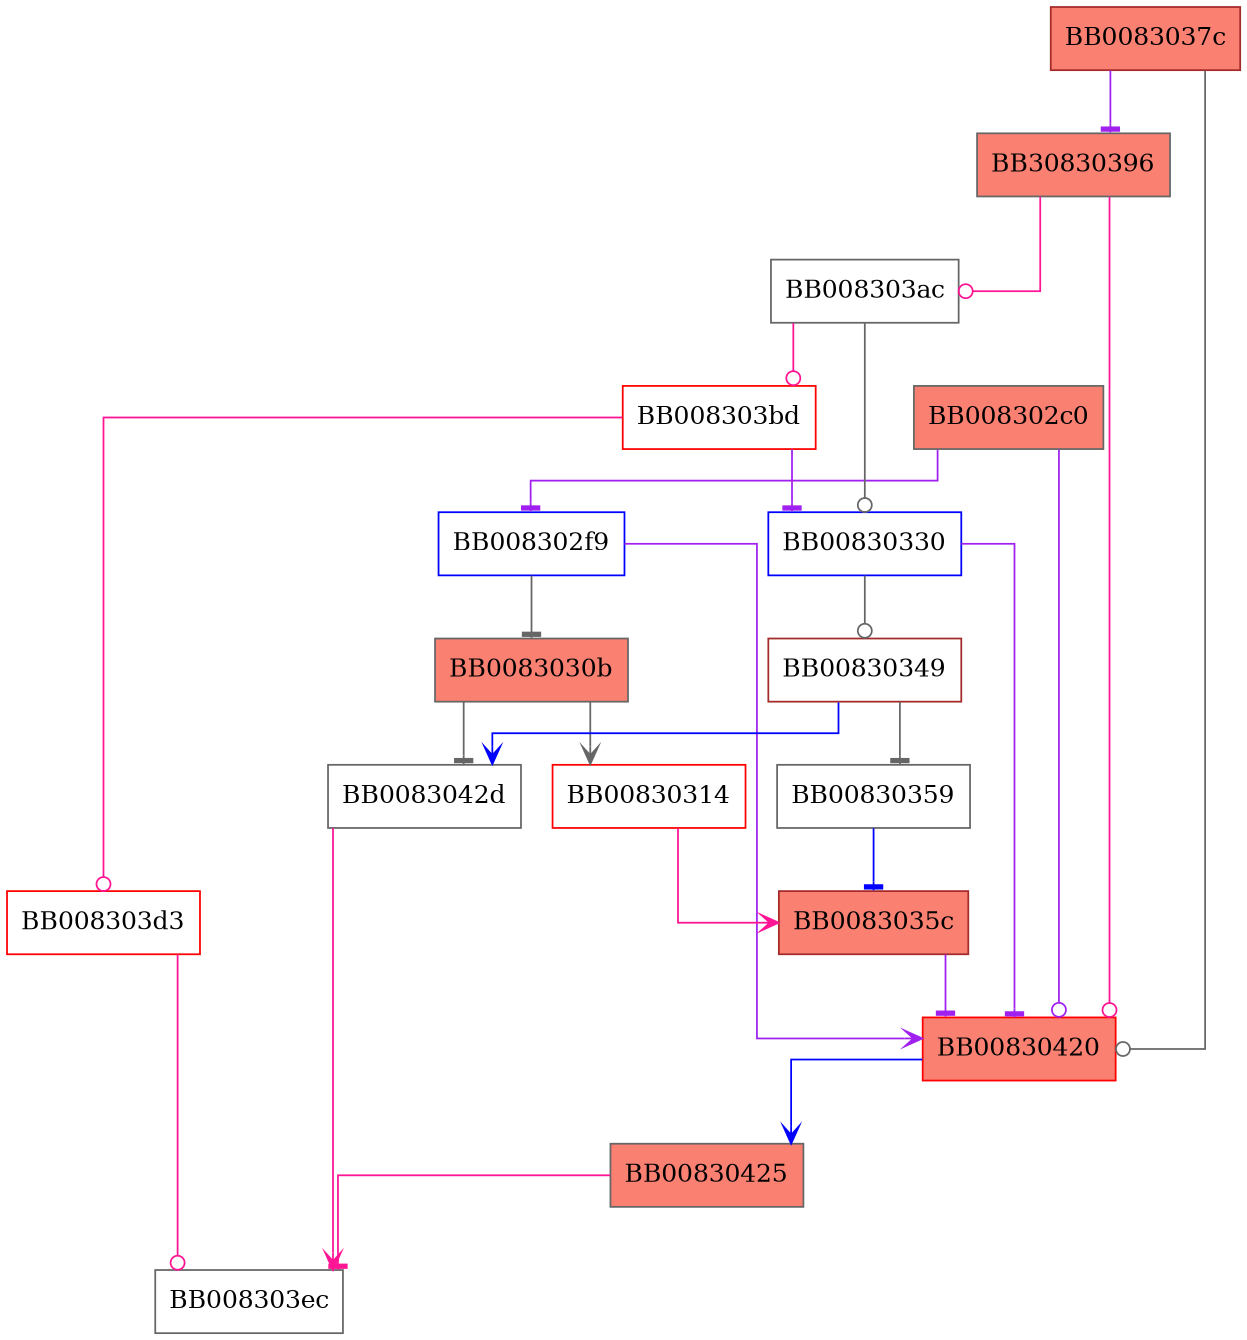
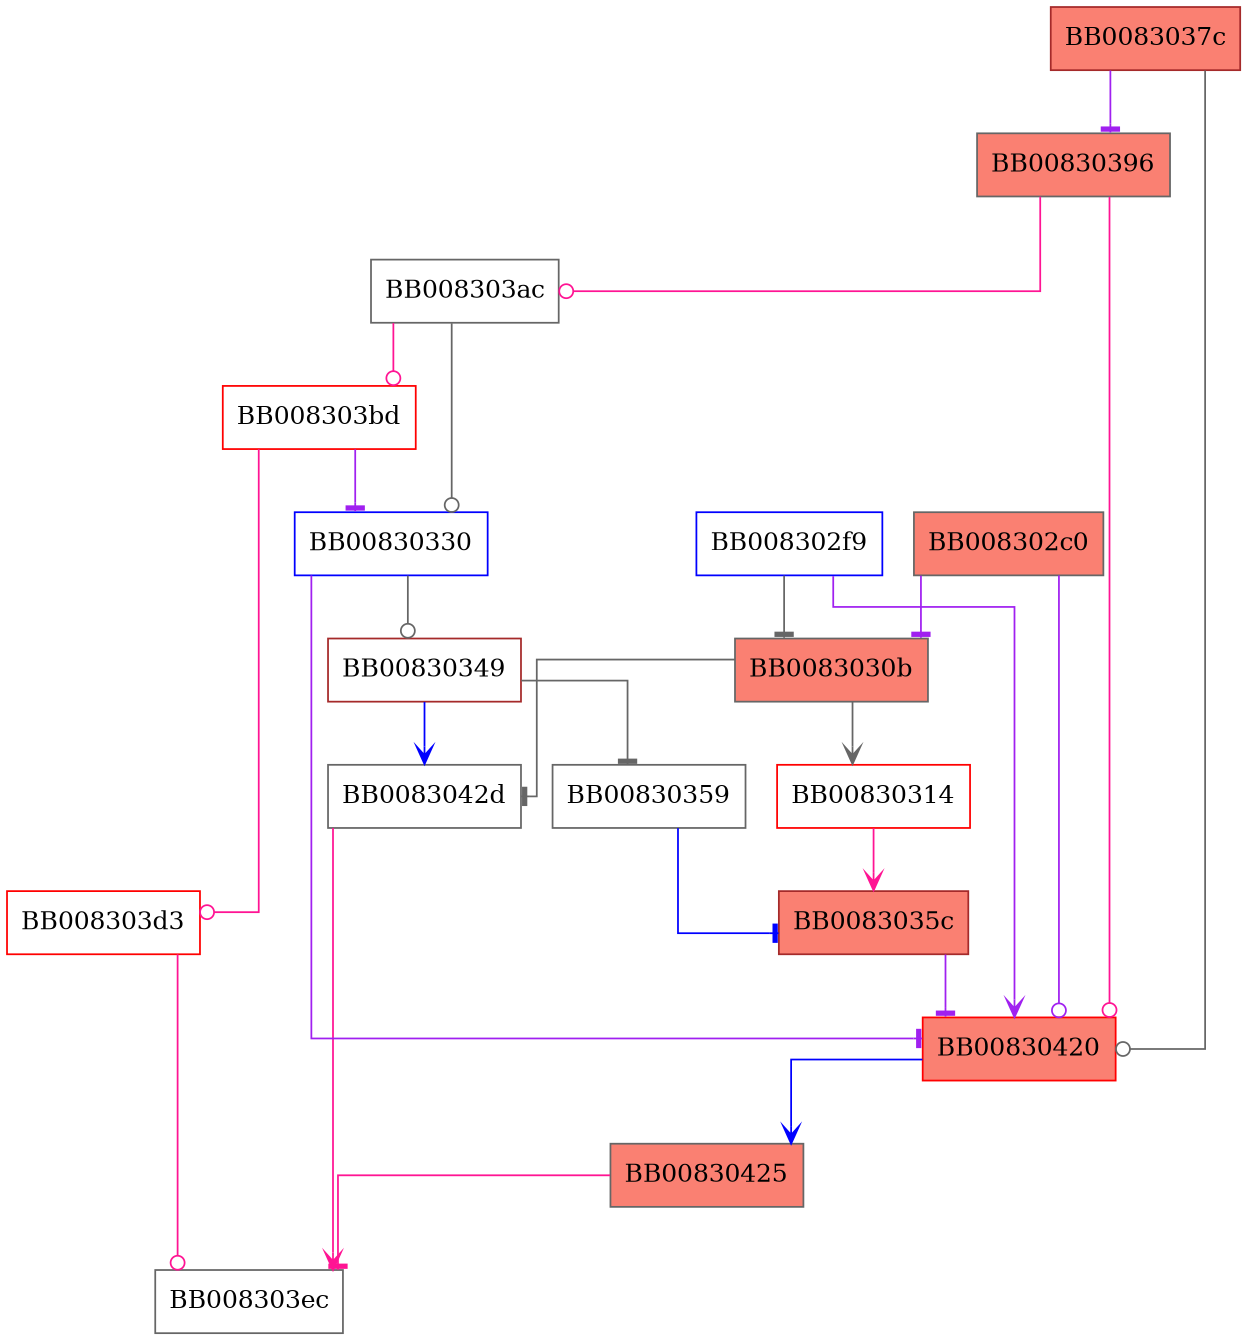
node "BB30830396": label "BB30830396" -> "BB00830396"
edge "BB008302c0" -> "BB008302f9": now "BB008302c0" -> "BB0083030b"
